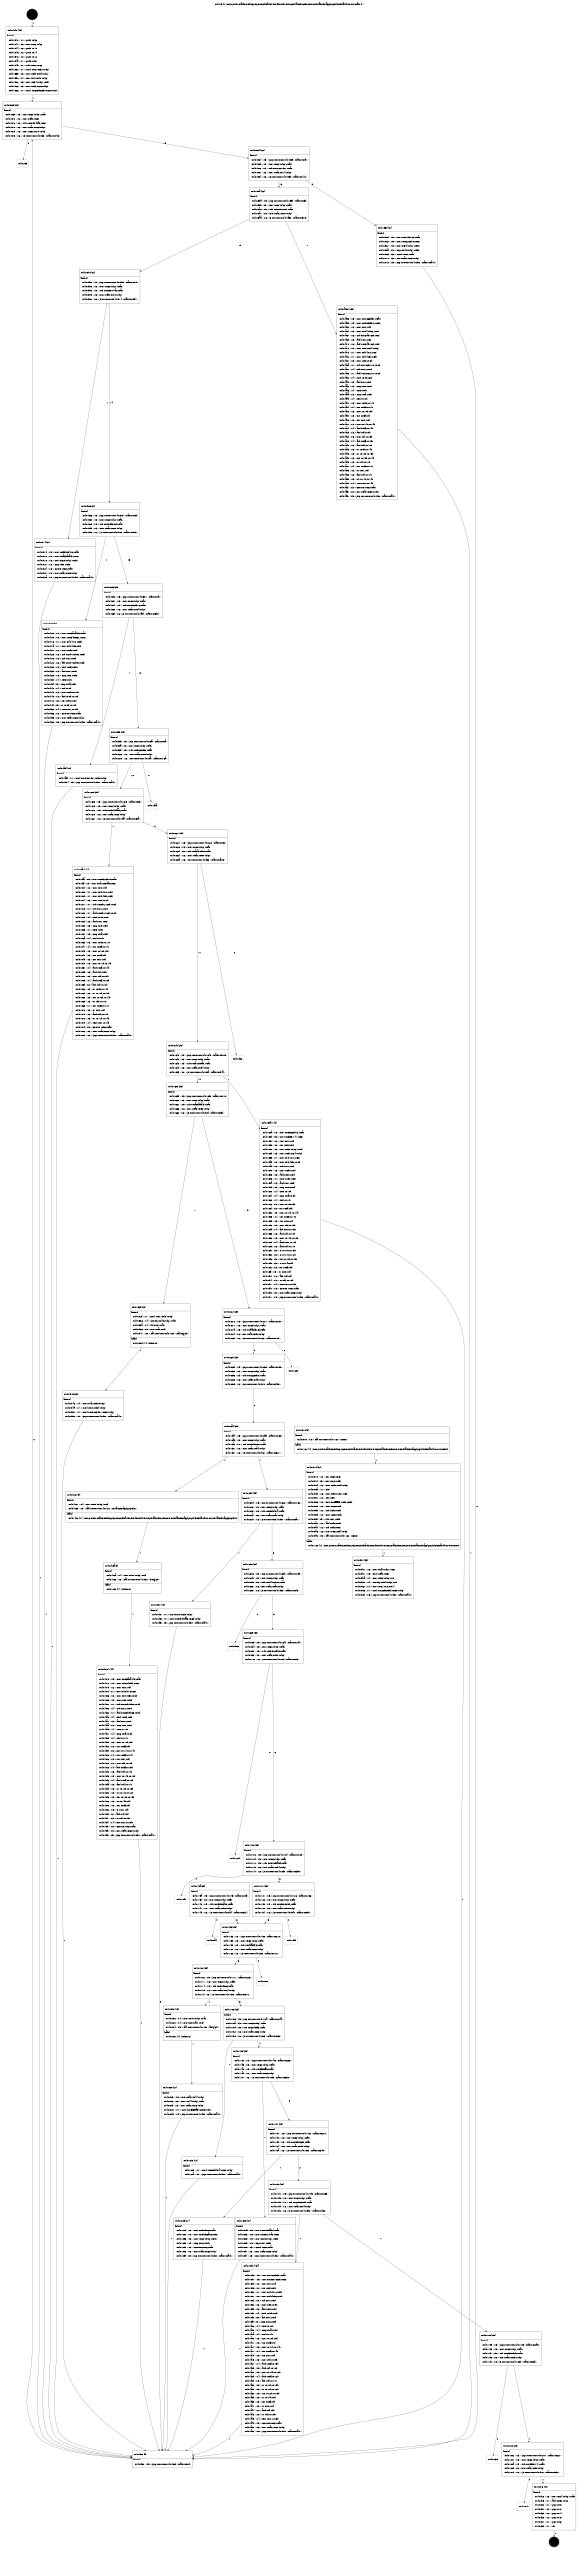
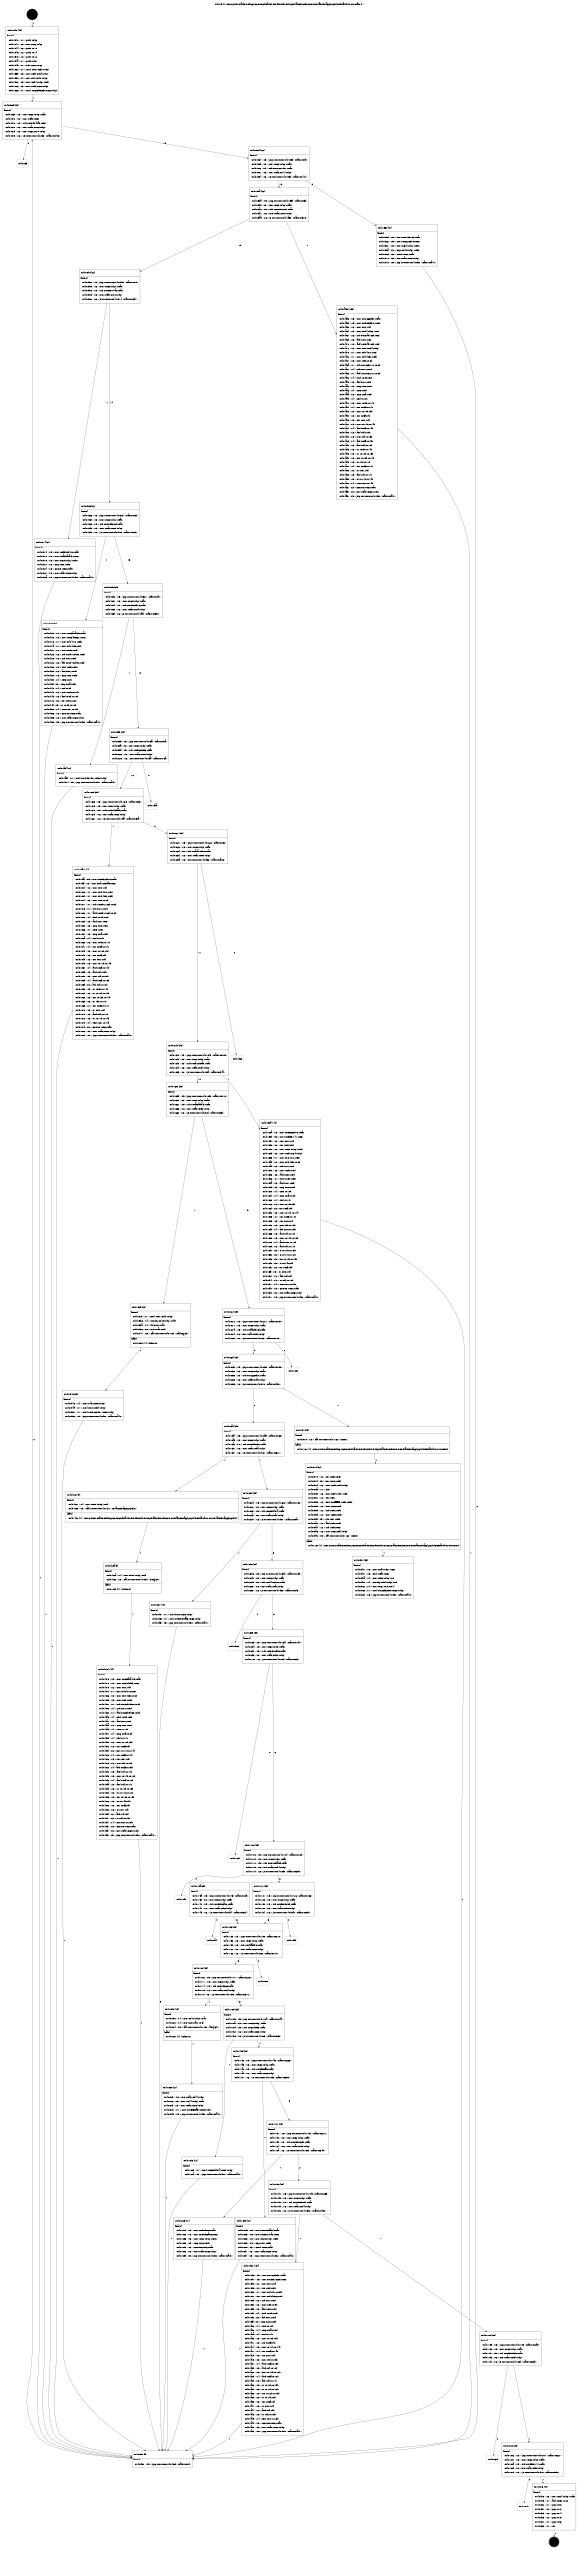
edge "0x40168b [25]" -> "0x401978 [5]": added, label "1"
